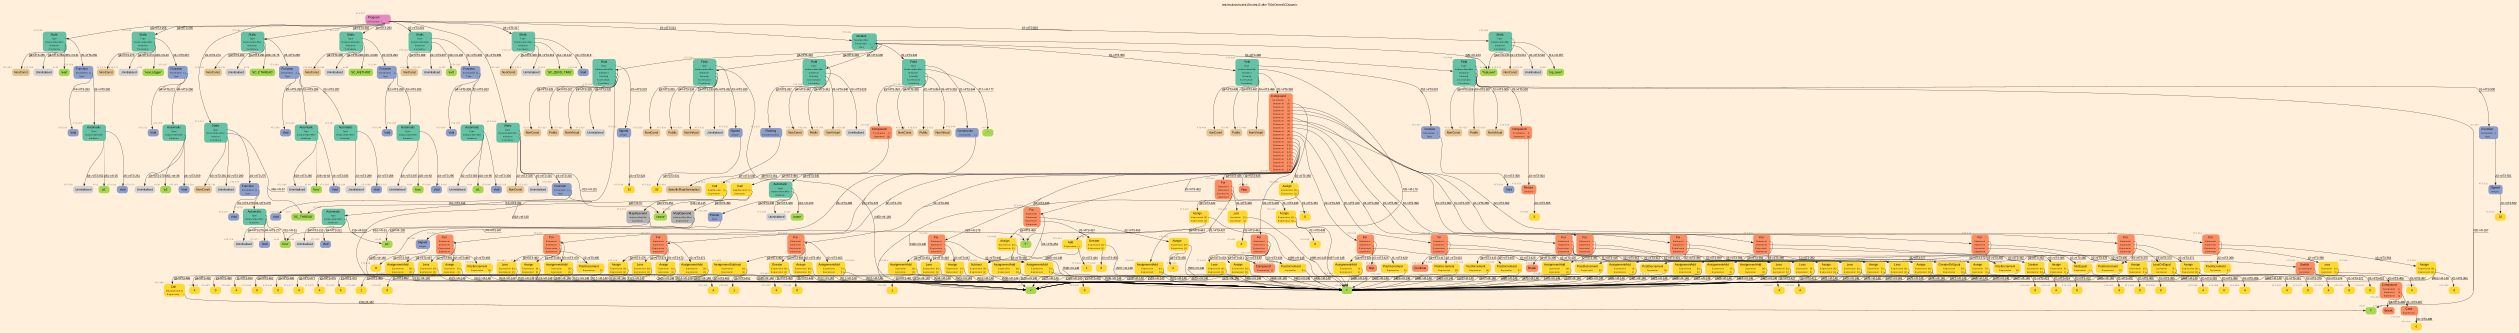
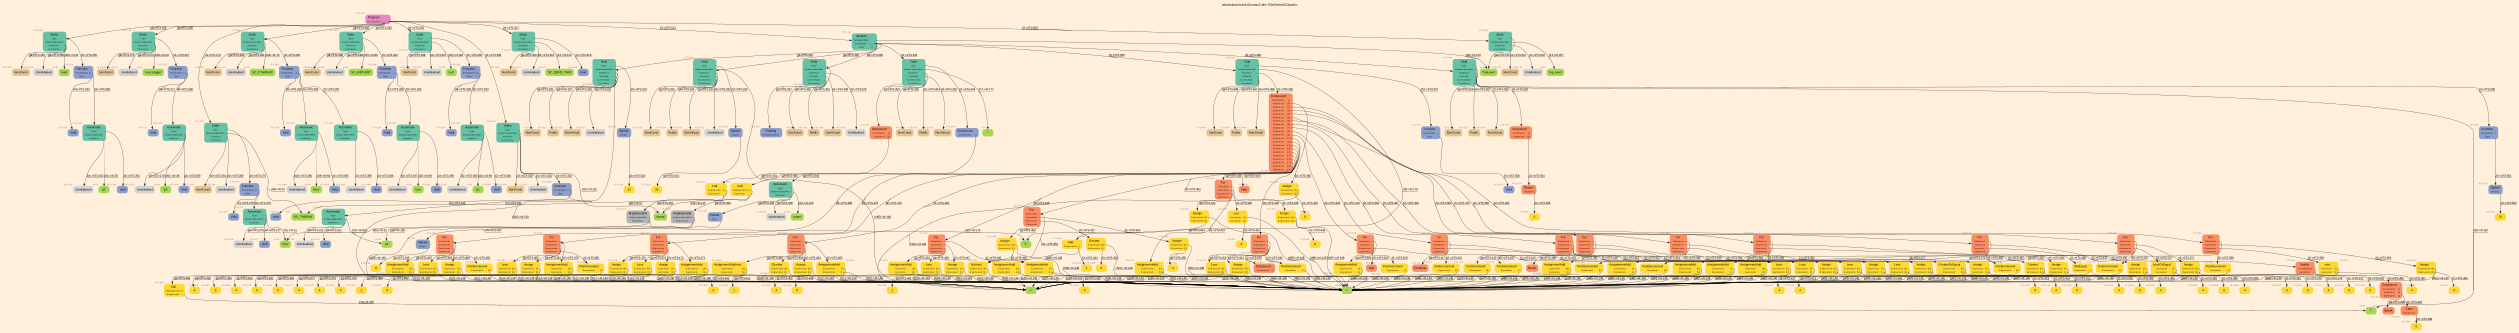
node "SpecificFloatSemantics": removed
